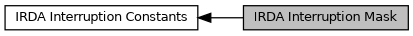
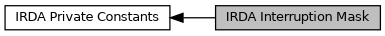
node "IRDA Interruption Constants": label "IRDA Interruption Constants" -> "IRDA Private Constants"
